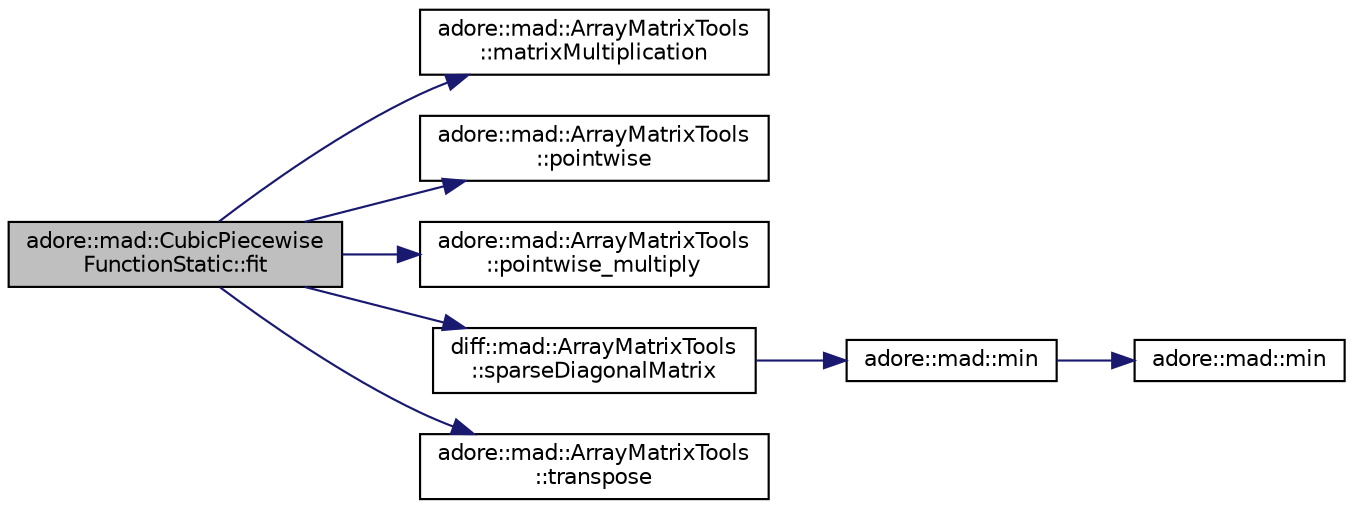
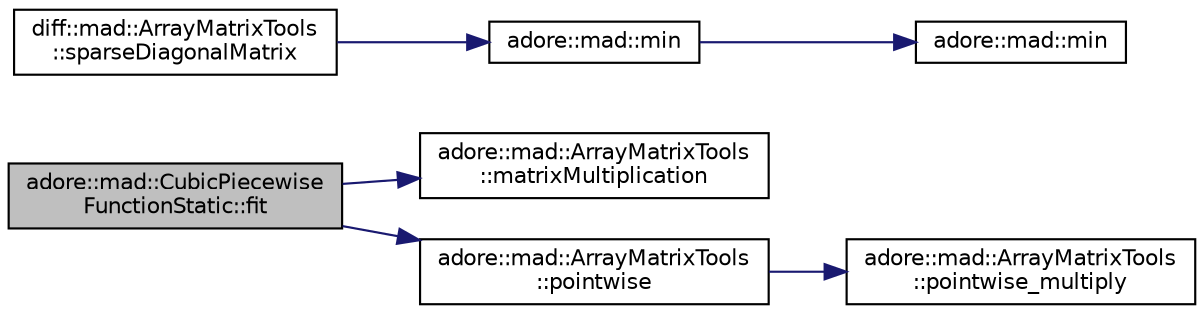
edge "adore::mad::CubicPiecewise FunctionStatic::fit" -> "adore::mad::ArrayMatrixTools ::pointwise_multiply": now "adore::mad::ArrayMatrixTools ::pointwise" -> "adore::mad::ArrayMatrixTools ::pointwise_multiply"
edge "adore::mad::CubicPiecewise FunctionStatic::fit" -> "diff::mad::ArrayMatrixTools ::sparseDiagonalMatrix": removed
node "adore::mad::ArrayMatrixTools ::transpose": removed
